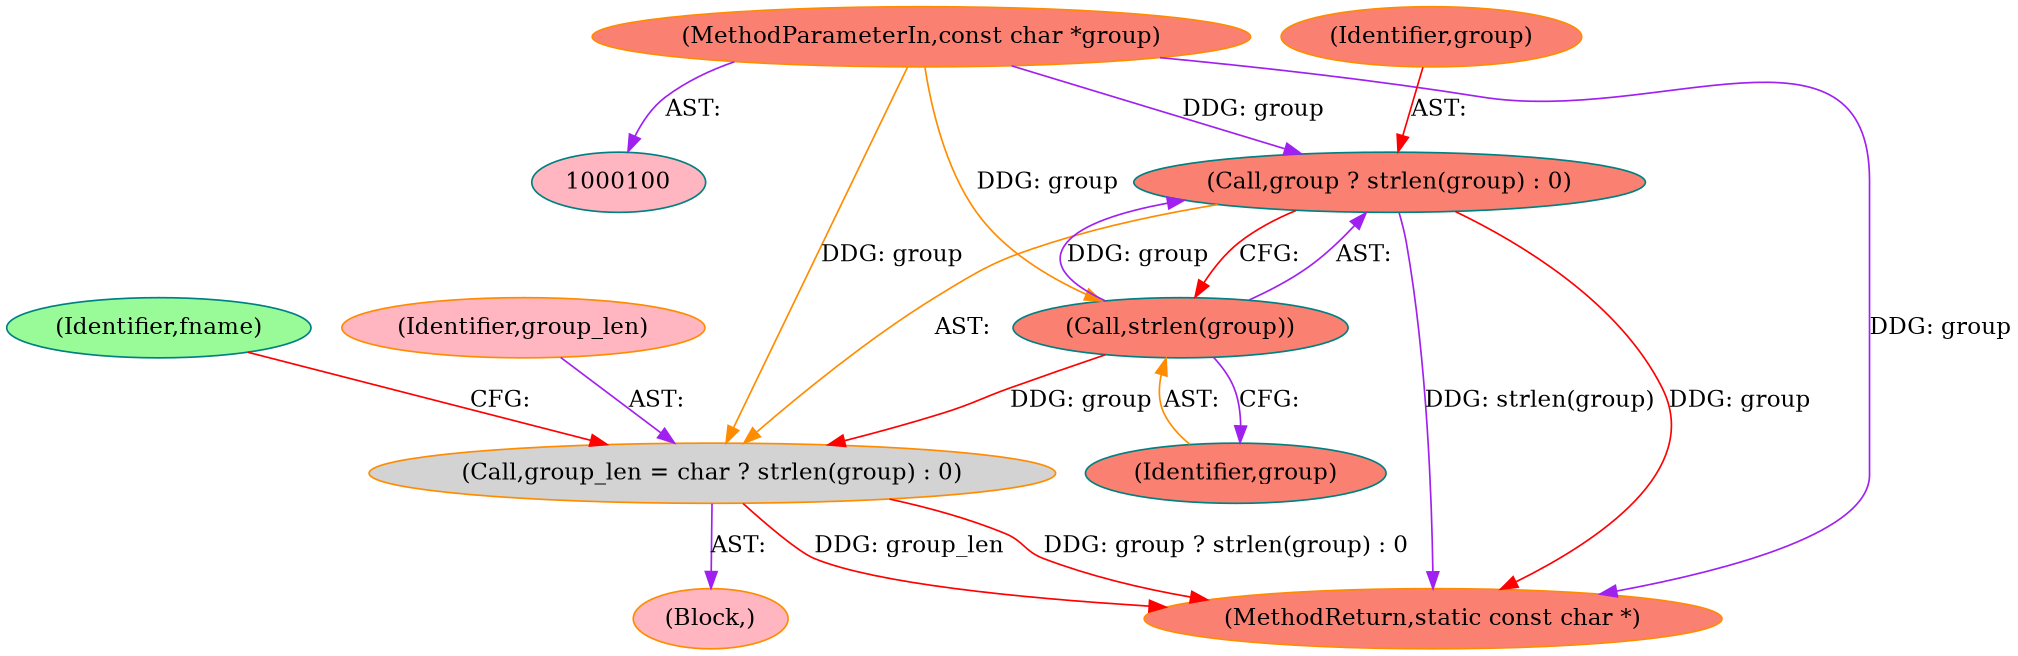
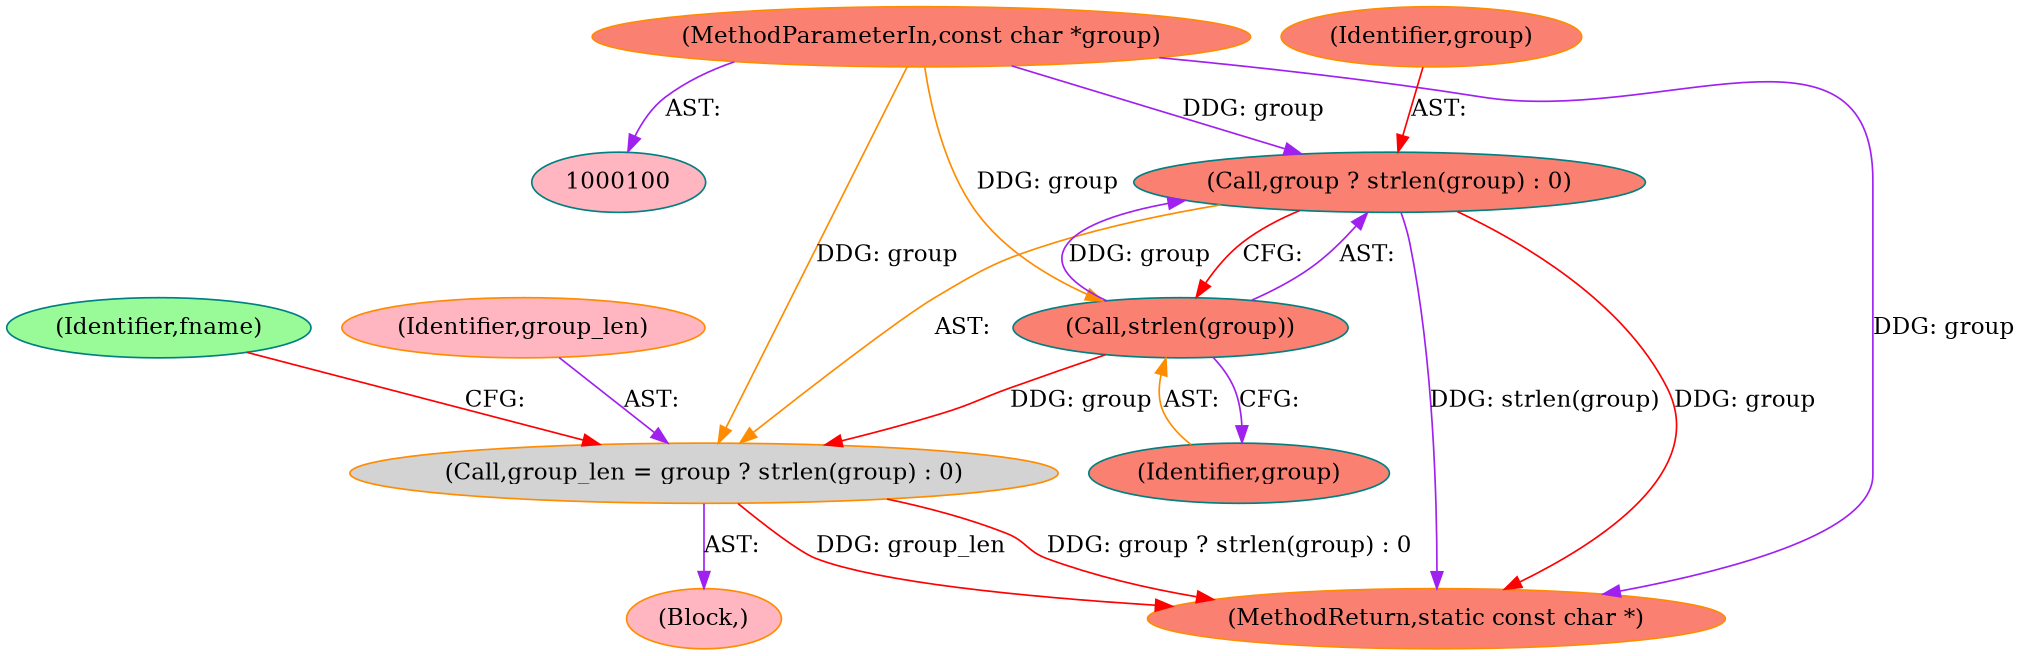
node "(Call,group_len = char ? strlen(group) : 0)": label "(Call,group_len = char ? strlen(group) : 0)" -> "(Call,group_len = group ? strlen(group) : 0)"
